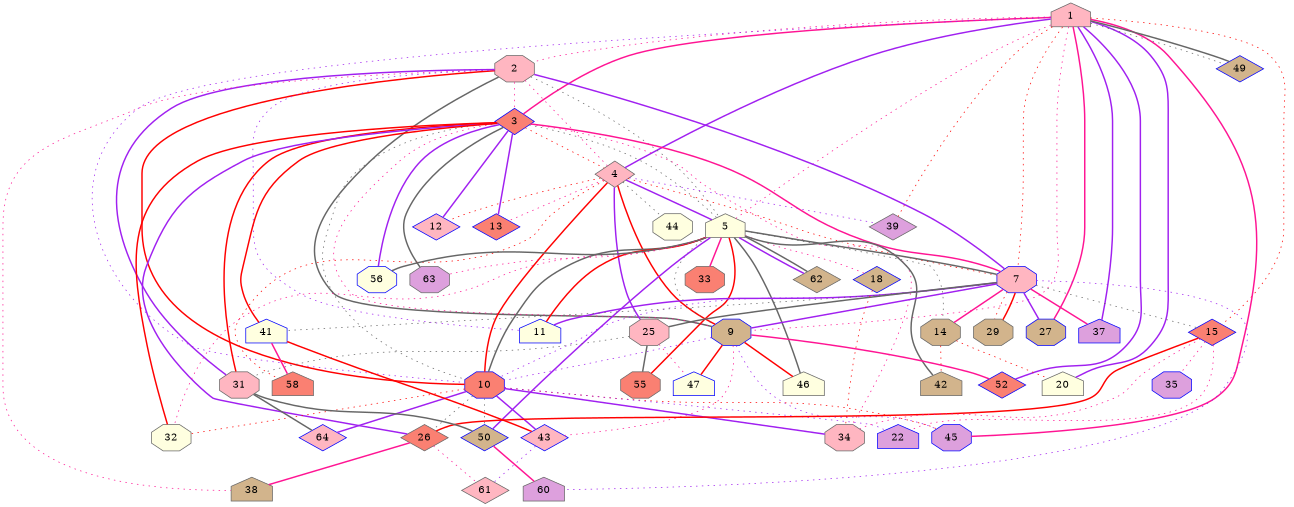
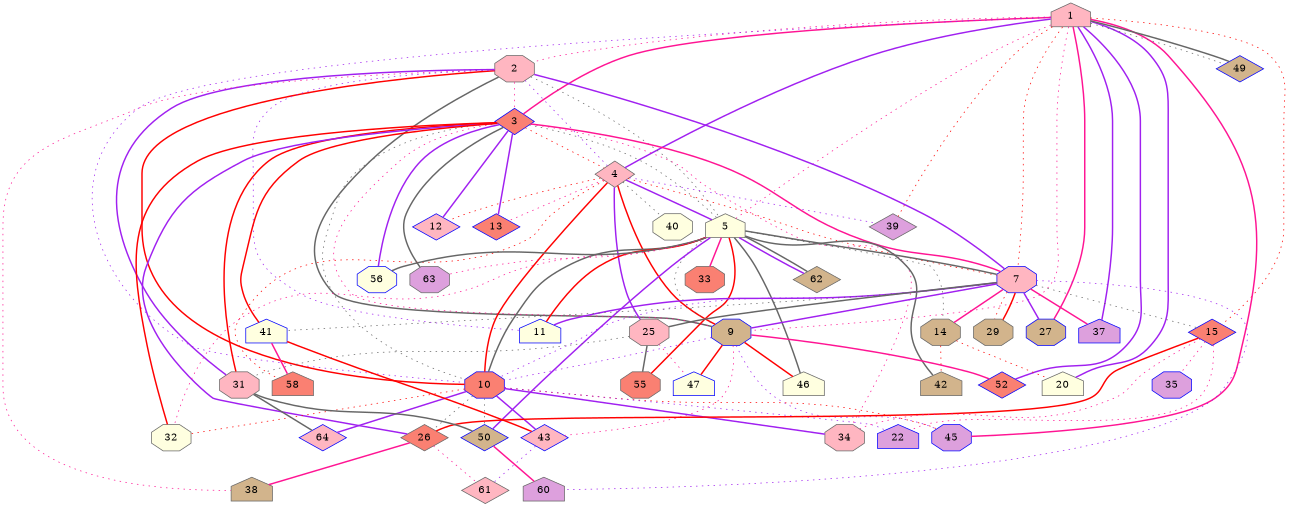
edge "2" -- "4": color deeppink -> purple
node "44": label "44" -> "40"
node "18": removed
